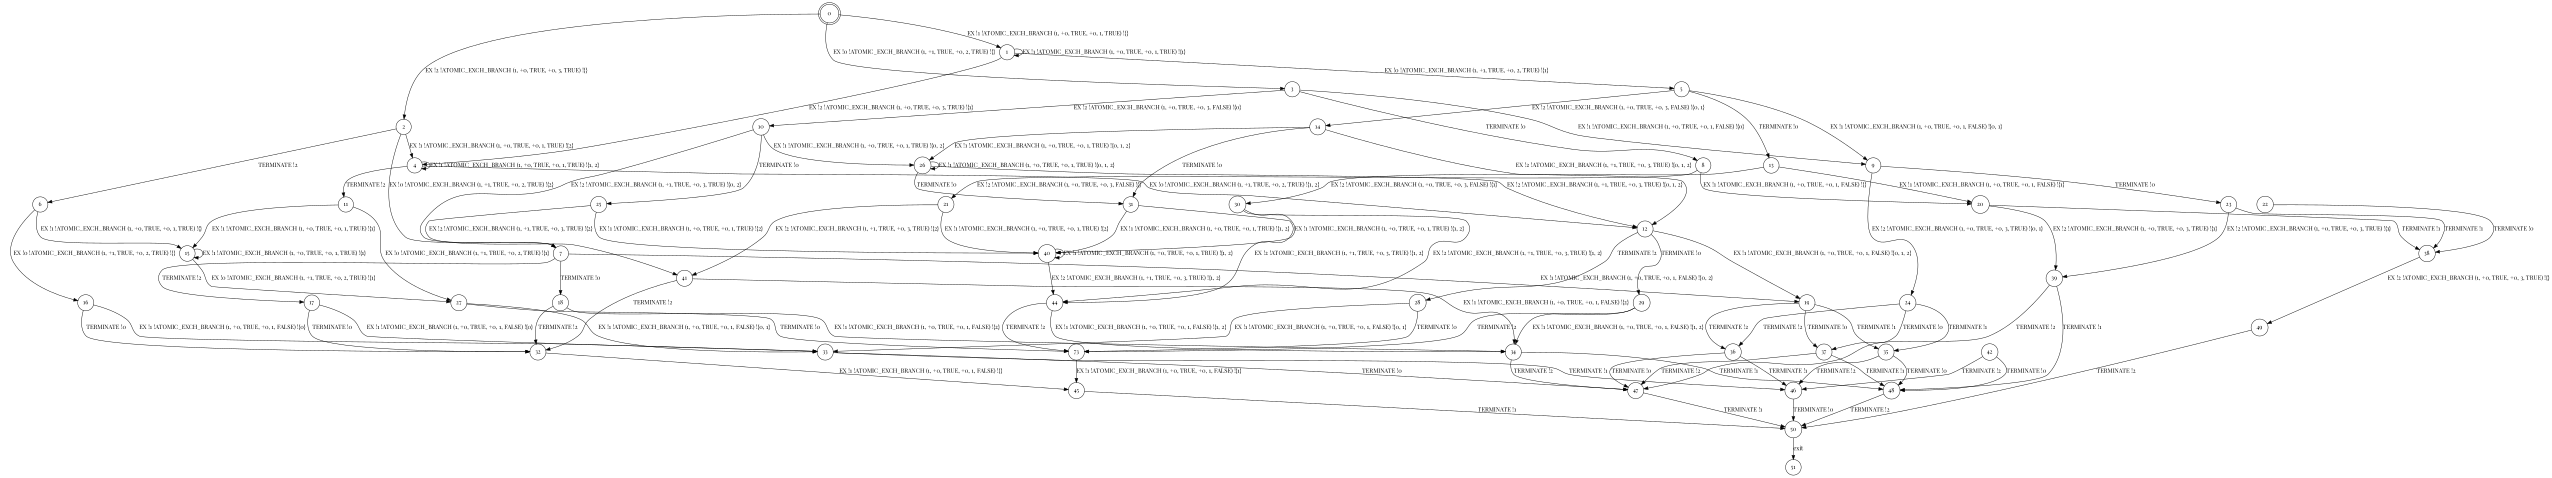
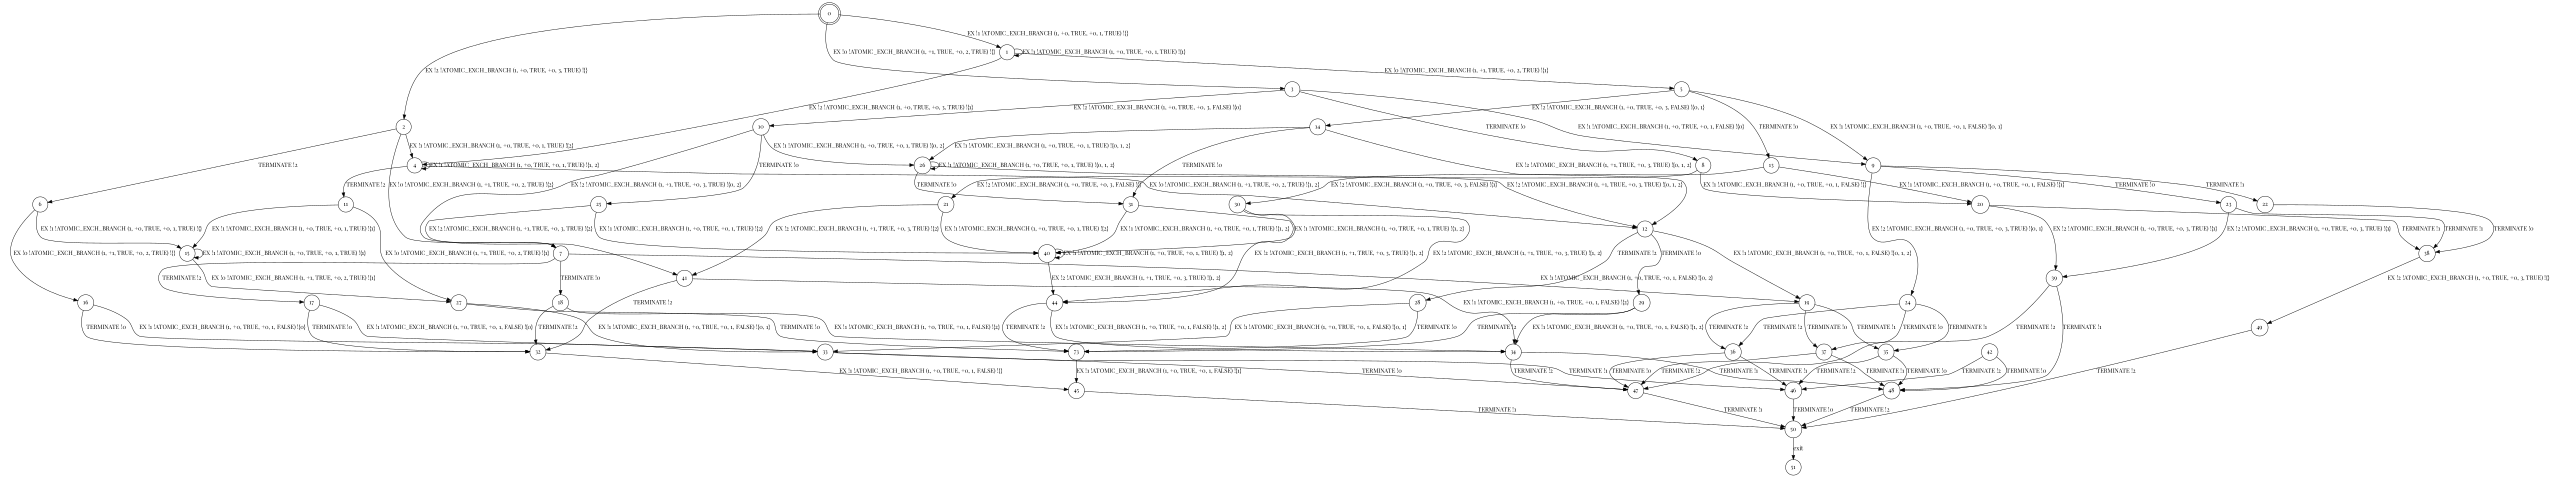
edge "9" -> "22": added, label "TERMINATE !1"
